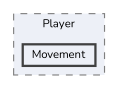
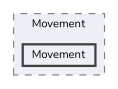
cluster "Player": label "Player" -> "Movement"
